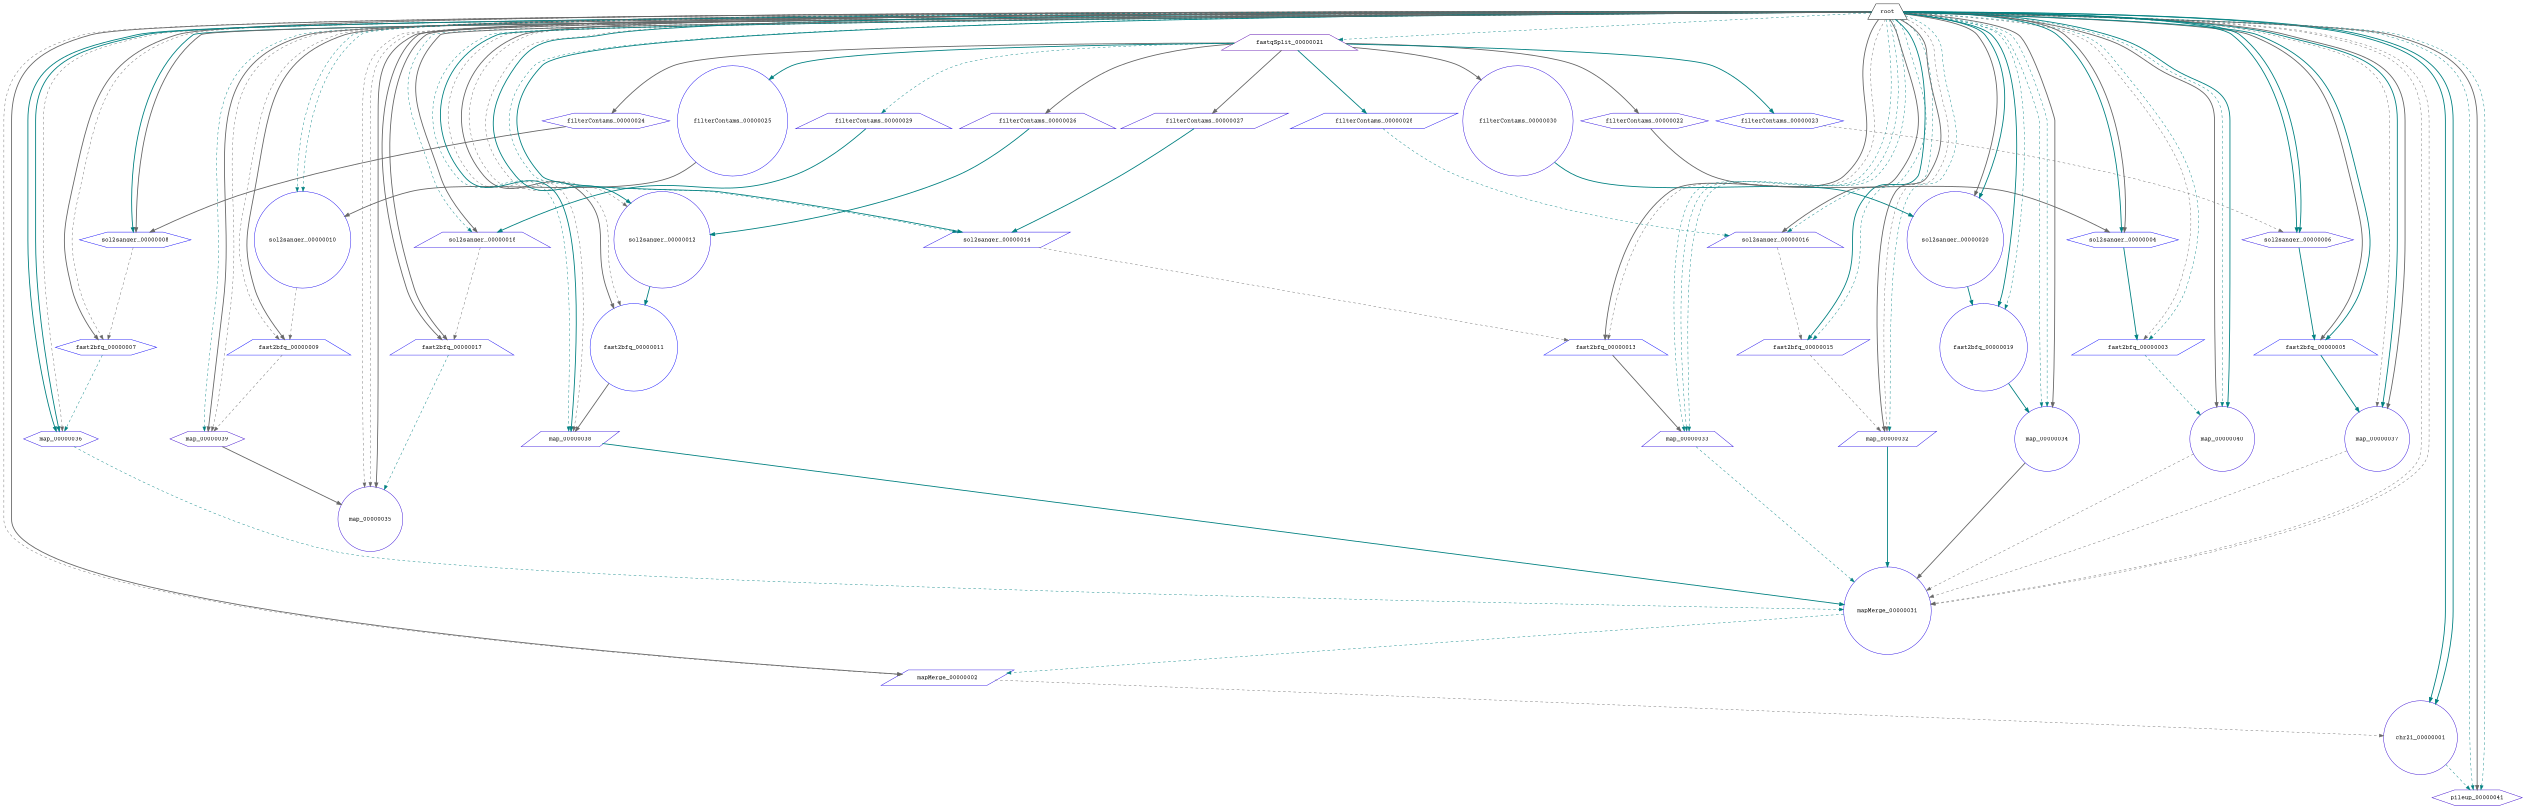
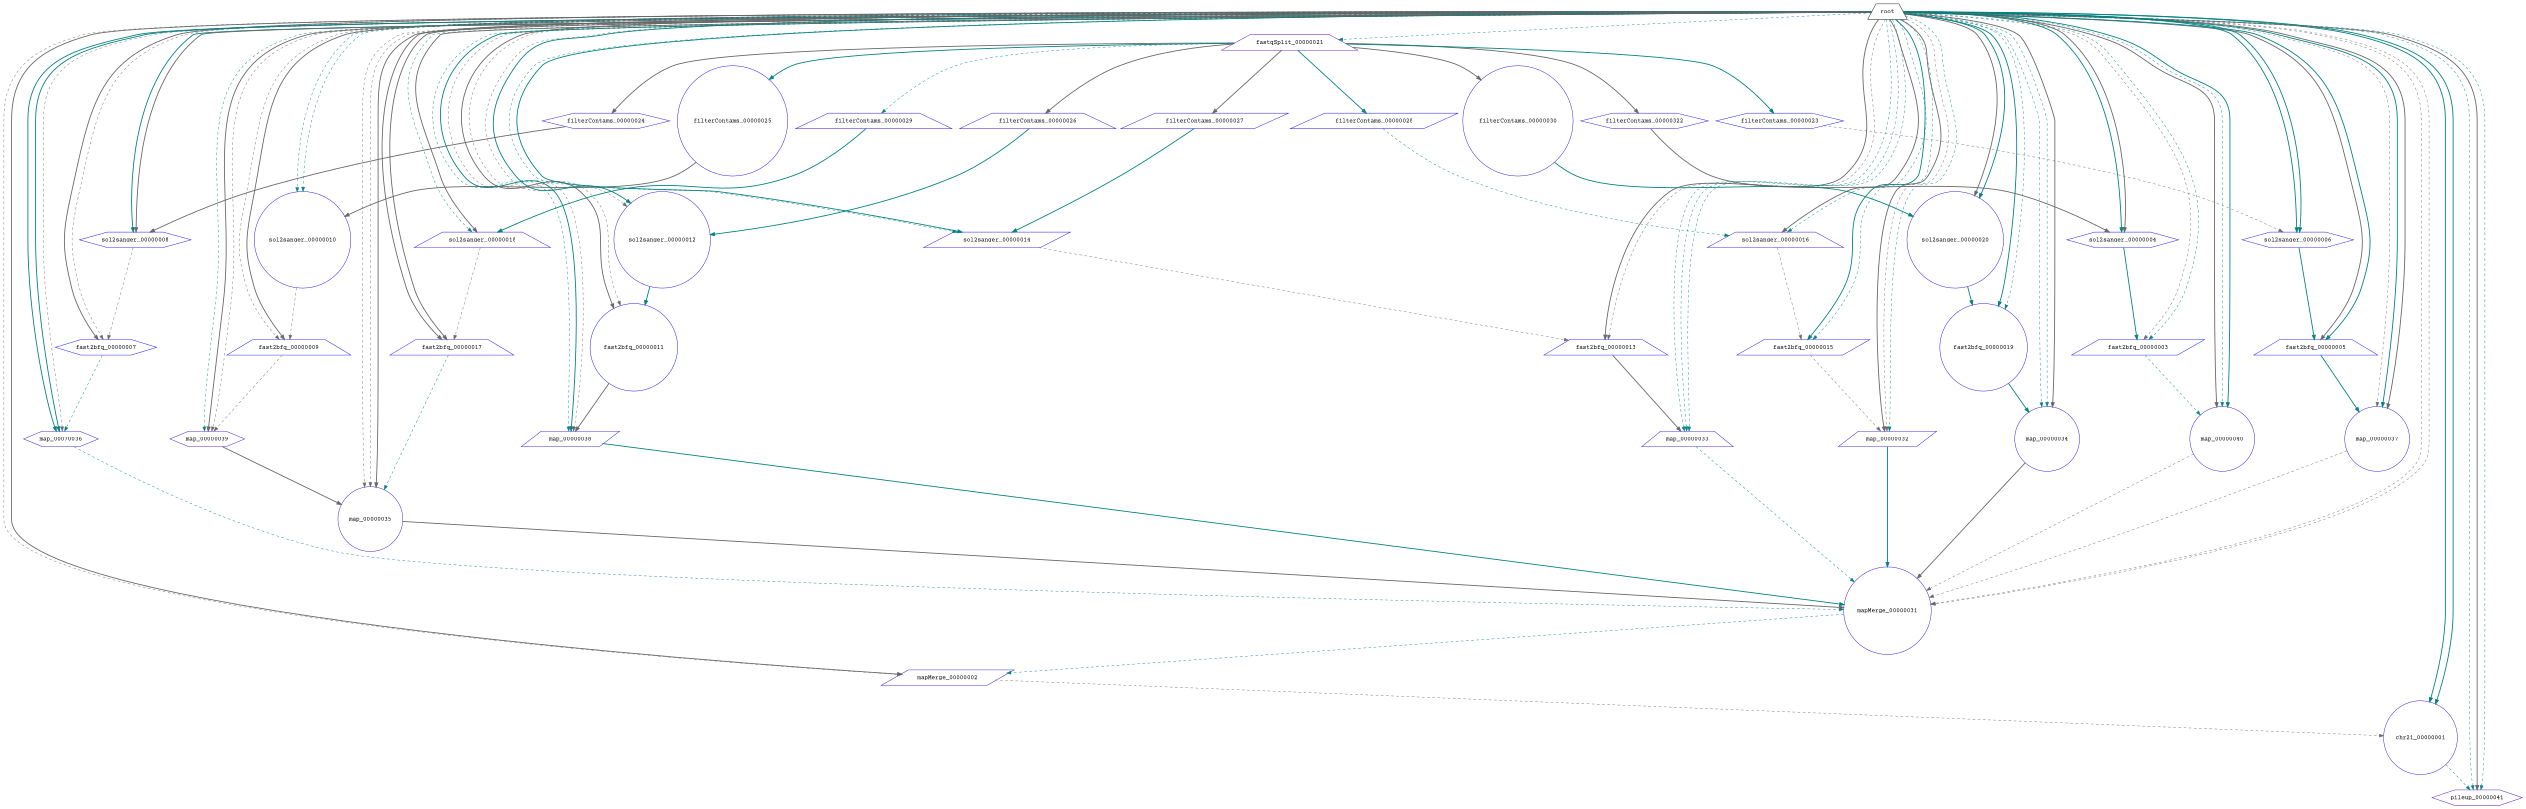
node "filterContams_00000022": label "filterContams_00000022" -> "filterContams_00000322"
node "map_00000036": label "map_00000036" -> "map_00070036"
edge "map_00000035" -> "mapMerge_00000031": added
